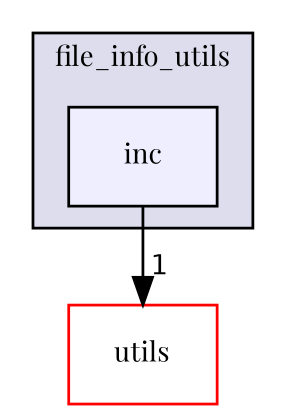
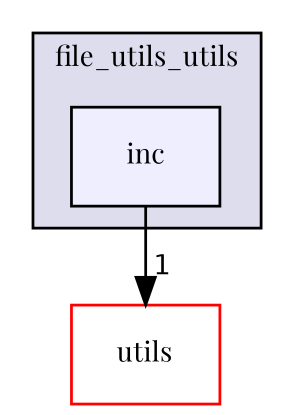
cluster "file_info_utils": label "file_info_utils" -> "file_utils_utils"
